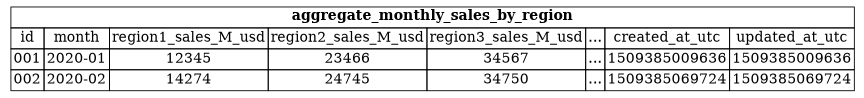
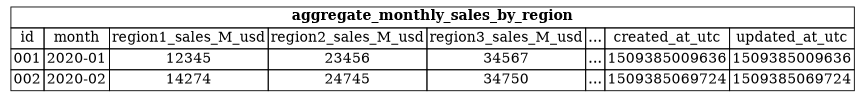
node "aggregate_monthly_sales_by_region": text "23466" -> "23456"
